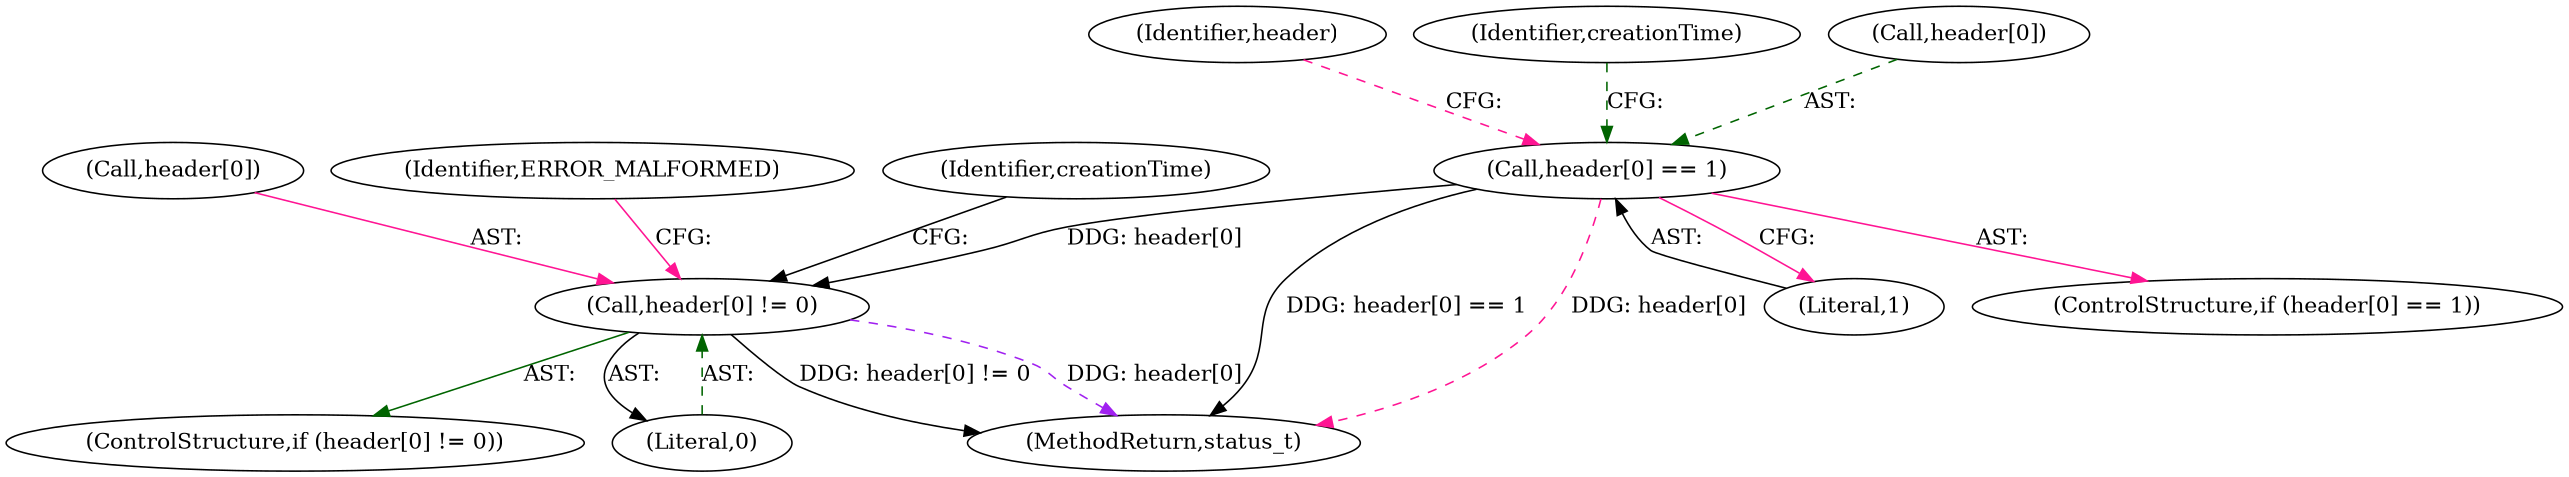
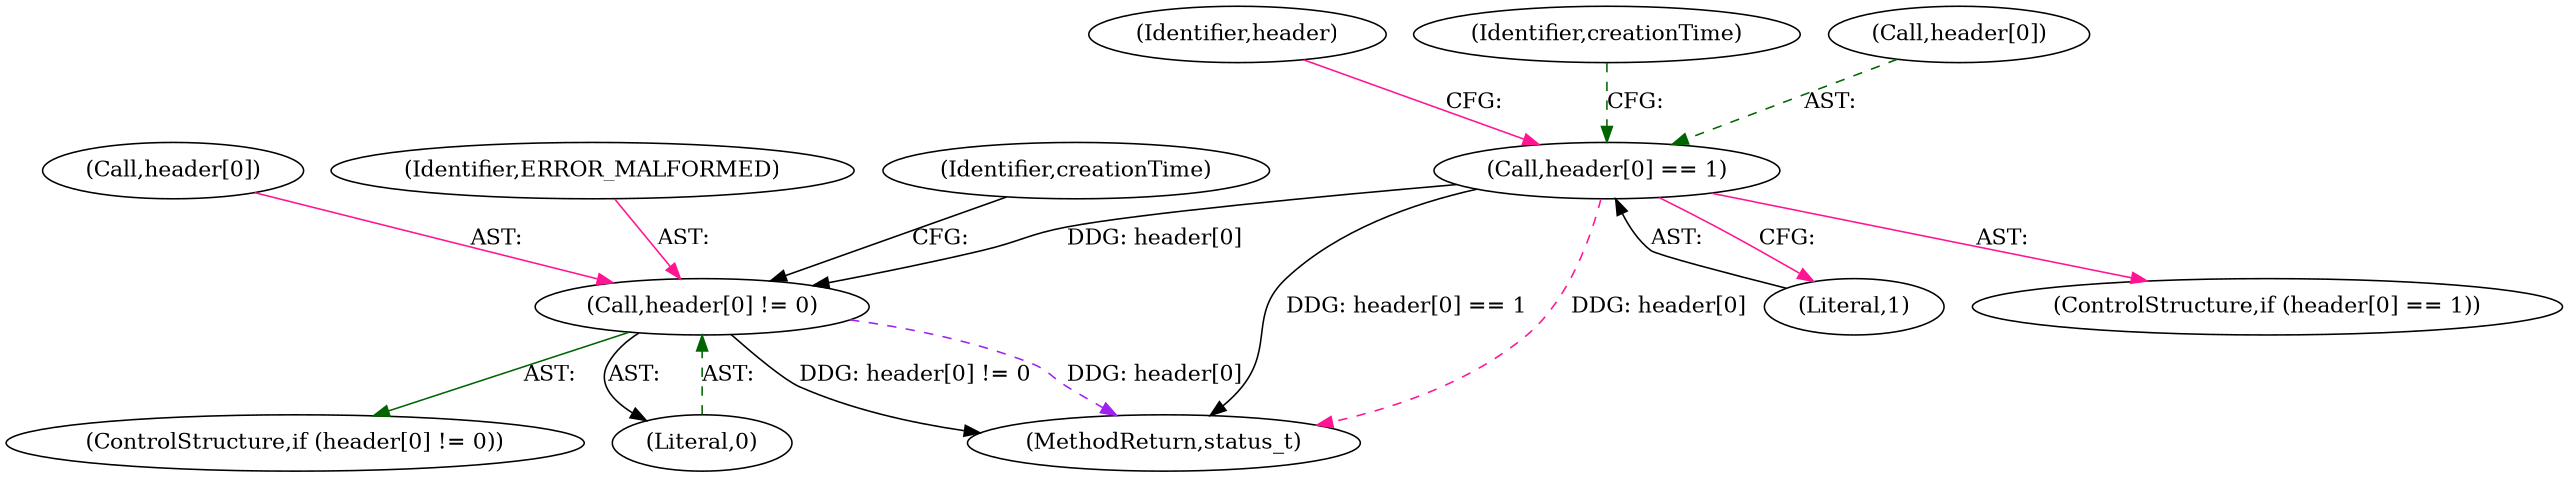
edge "(Identifier,header)" -> "(Call,header[0] == 1)": style dashed -> solid
edge "(Identifier,ERROR_MALFORMED)" -> "(Call,header[0] != 0)": label "CFG: " -> "AST: "
